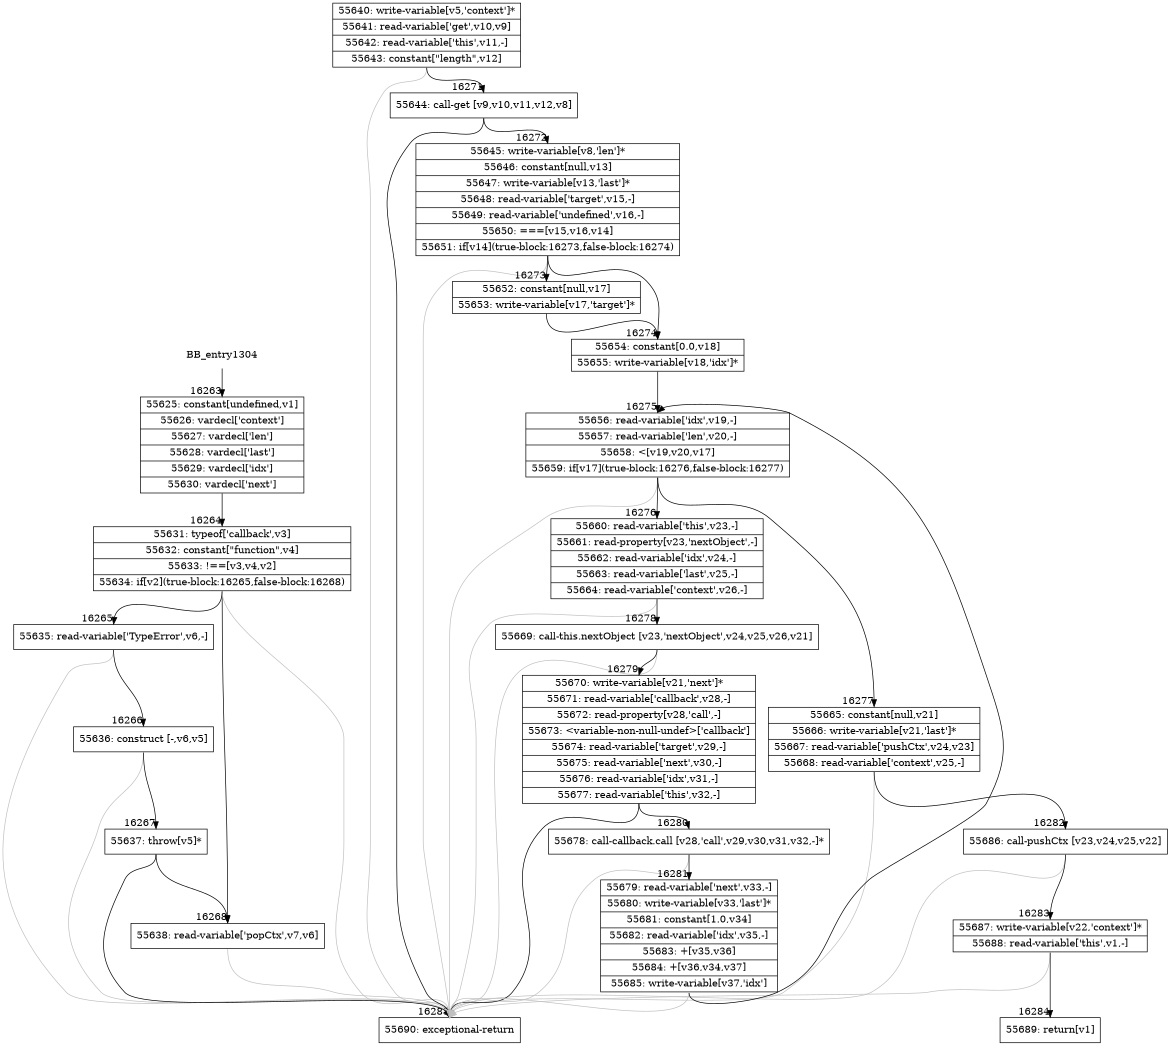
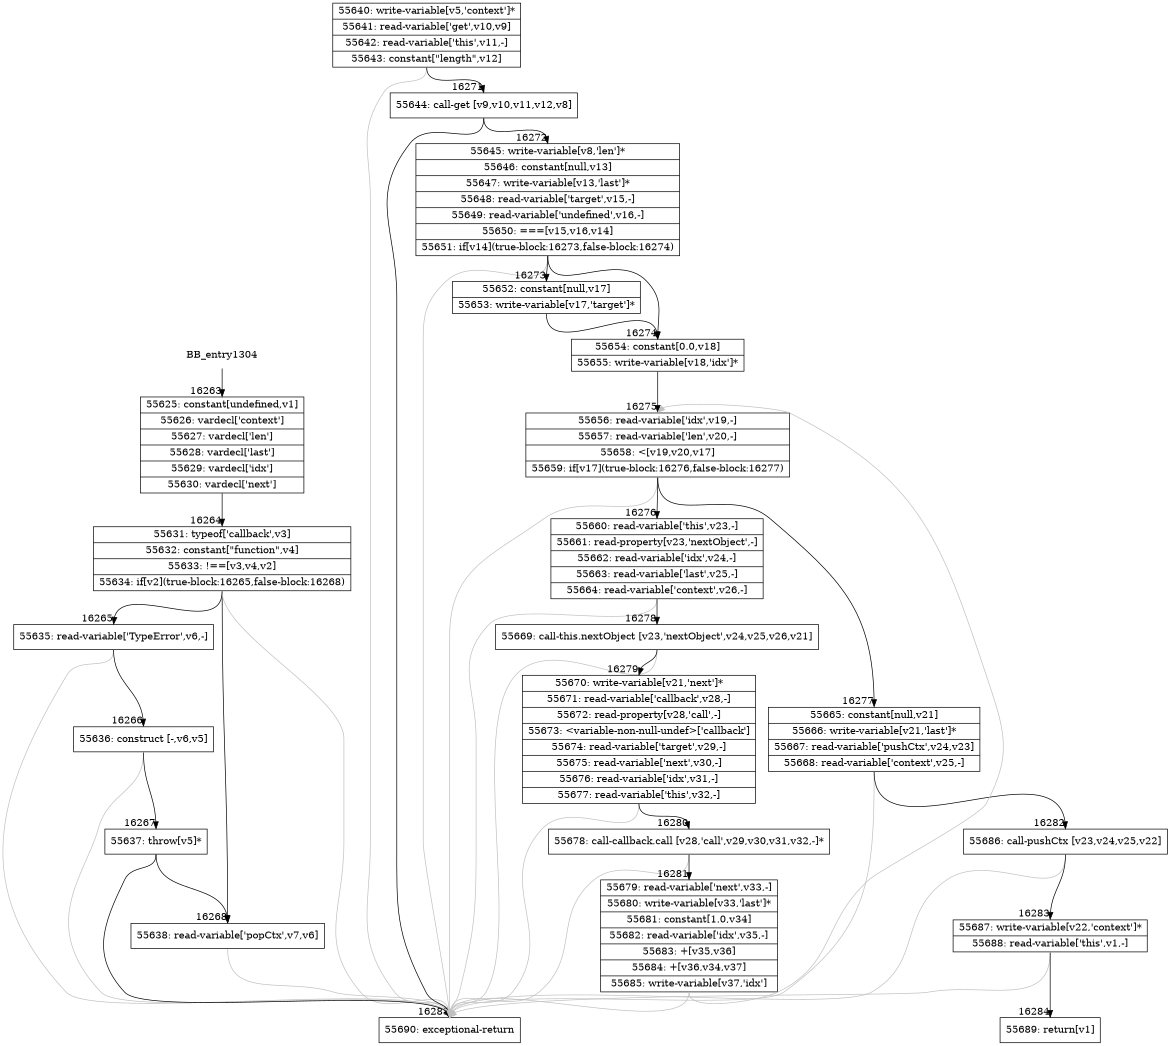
edge "55679: read-variable['next',v33,-]" -> "55656: read-variable['idx',v19,-]": color black -> gray
edge "55670: write-variable[v21,'next']*" -> "55690: exceptional-return": color black -> gray
